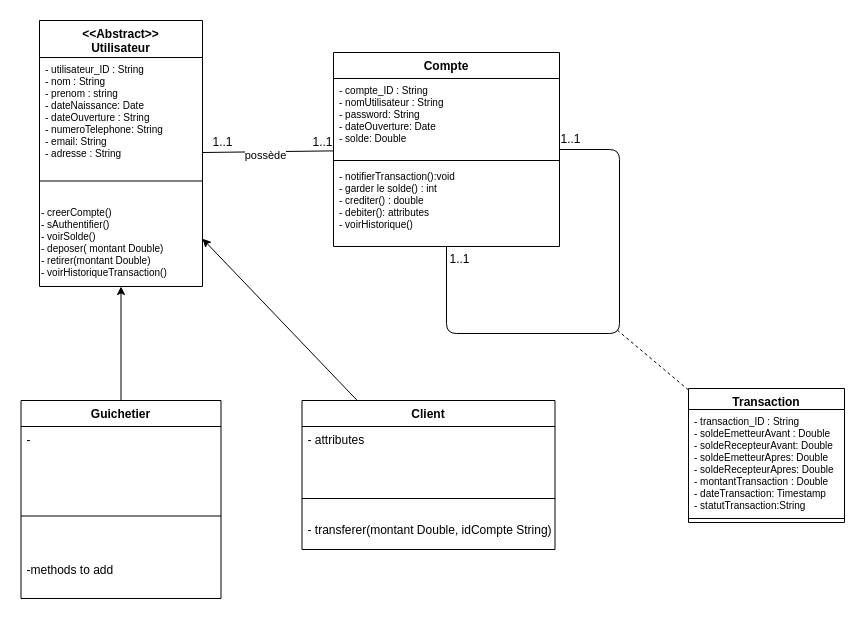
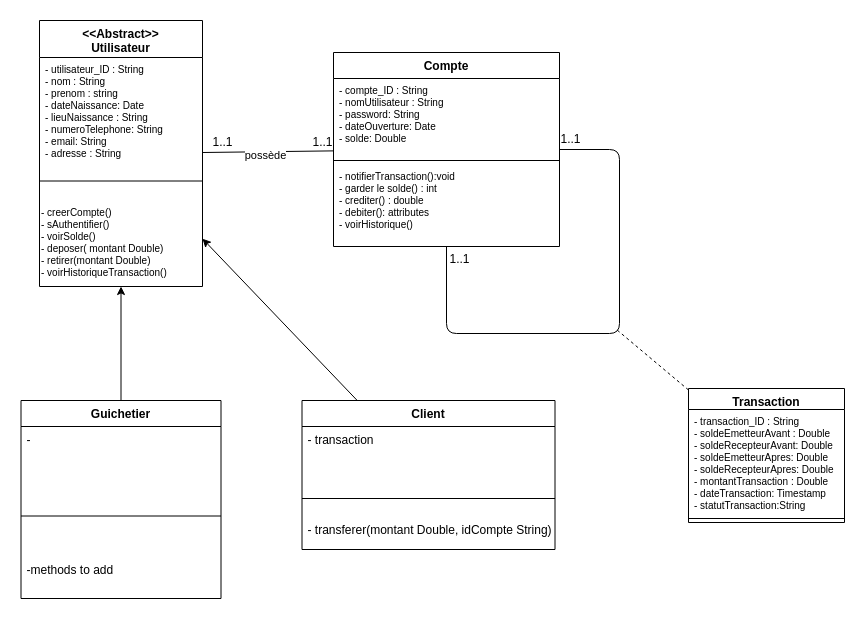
node "- utilisateur_ID : String - nom : String - prenom : string - dateNaissance: Date - dateOuverture : String - numeroTelephone: String - email: String - adresse : String": label "- utilisateur_ID : String - nom : String - prenom : string - dateNaissance: Date - dateOuverture : String - numeroTelephone: String - email: String - adresse : String" -> "- utilisateur_ID : String - nom : String - prenom : string - dateNaissance: Date - lieuNaissance : String - numeroTelephone: String - email: String - adresse : String"
node "- attributes": label "- attributes" -> "- transaction"
